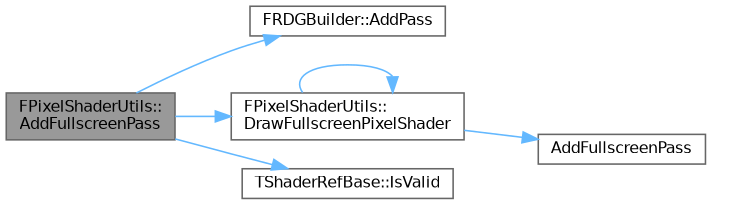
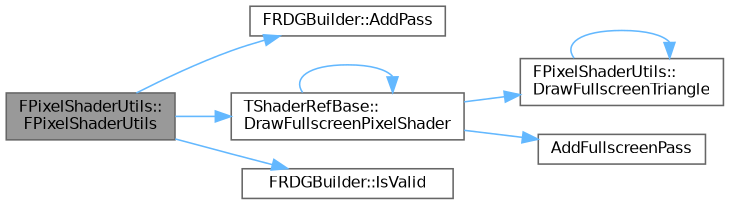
node "FPixelShaderUtils:: DrawFullscreenTriangle": added
node "FPixelShaderUtils:: AddFullscreenPass": label "FPixelShaderUtils:: AddFullscreenPass" -> "FPixelShaderUtils:: FPixelShaderUtils"
node "FPixelShaderUtils:: DrawFullscreenPixelShader": label "FPixelShaderUtils:: DrawFullscreenPixelShader" -> "TShaderRefBase:: DrawFullscreenPixelShader"
node "TShaderRefBase::IsValid": label "TShaderRefBase::IsValid" -> "FRDGBuilder::IsValid"
